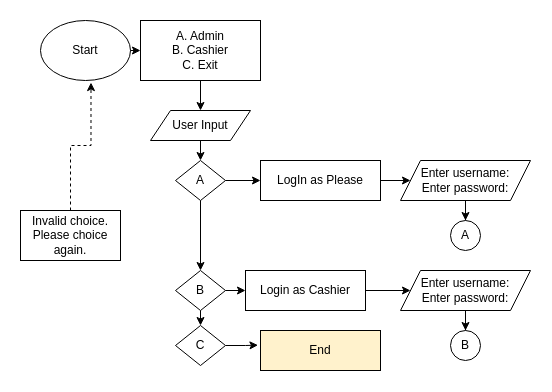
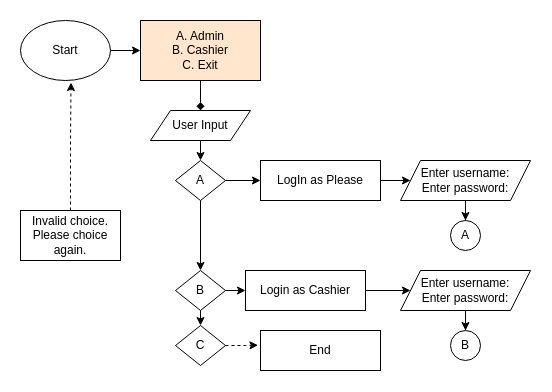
node "Start": moved (86, 51) -> (66, 51)
node "A. Admin B. Cashier C. Exit": fillcolor #ffffff -> #ffe6cc
edge "A. Admin B. Cashier C. Exit" -> "User Input": arrowhead classic -> diamond
edge "C" -> "End": style solid -> dashed
node "End": fillcolor #fff2cc -> #ffffff
